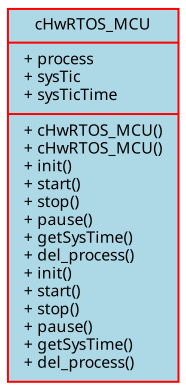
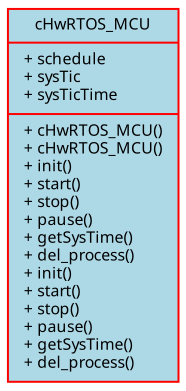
node "cHwRTOS_MCU": text "+ process" -> "+ schedule"
